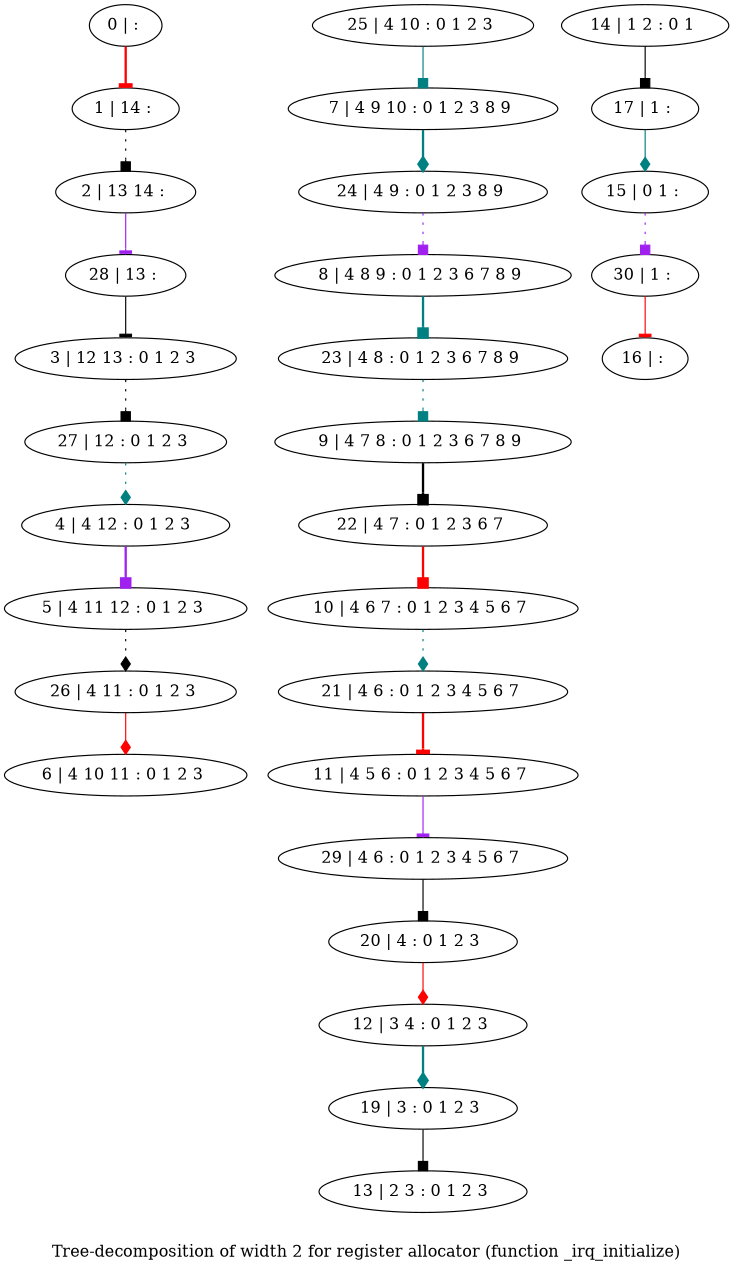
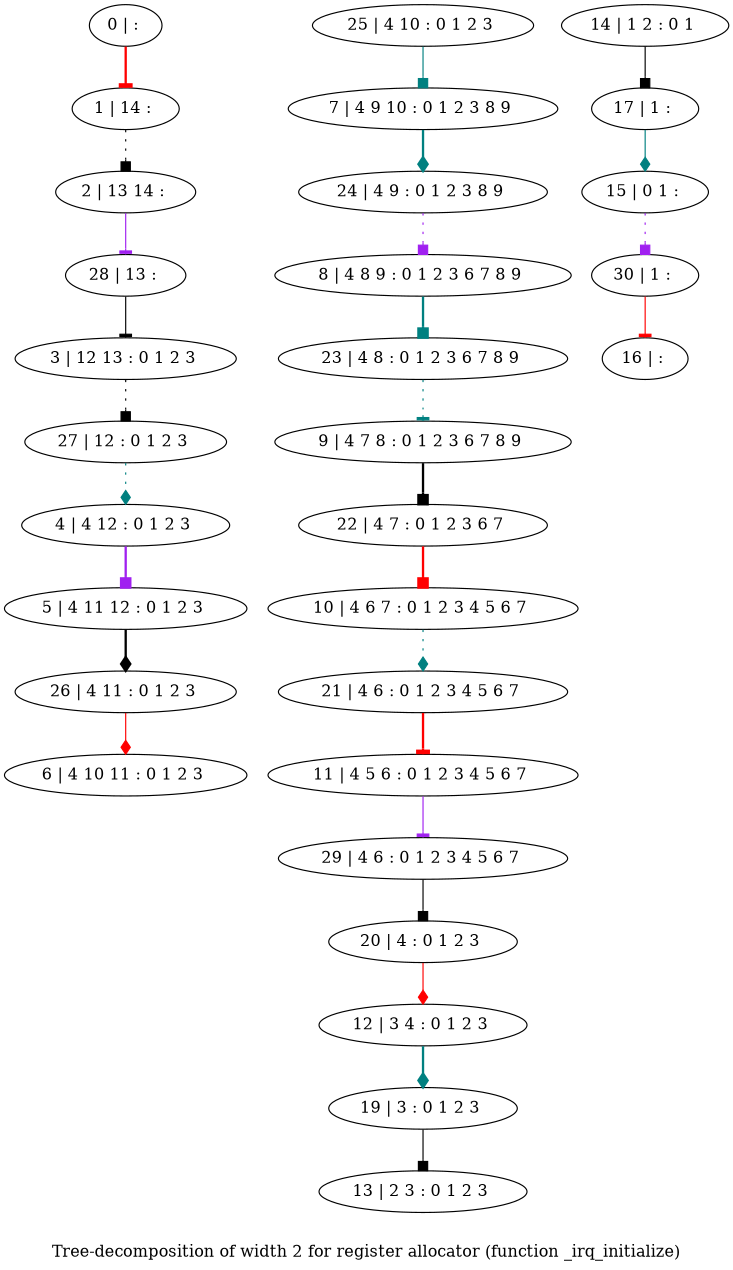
edge "23 | 4 8 : 0 1 2 3 6 7 8 9" -> "9 | 4 7 8 : 0 1 2 3 6 7 8 9": arrowhead box -> tee
edge "5 | 4 11 12 : 0 1 2 3" -> "26 | 4 11 : 0 1 2 3": style dotted -> bold
